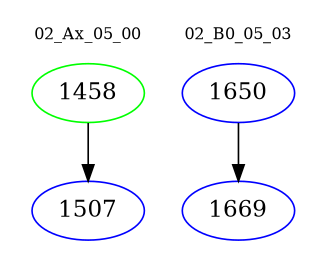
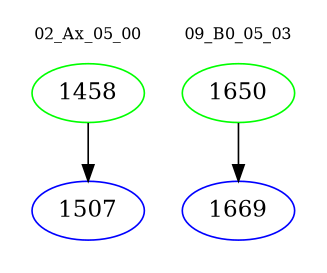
cluster "02_B0_05_03": label "02_B0_05_03" -> "09_B0_05_03"
node "1650": color blue -> green
